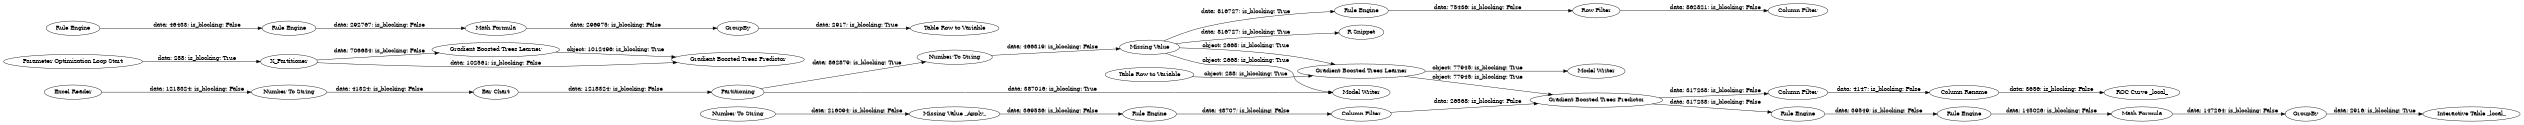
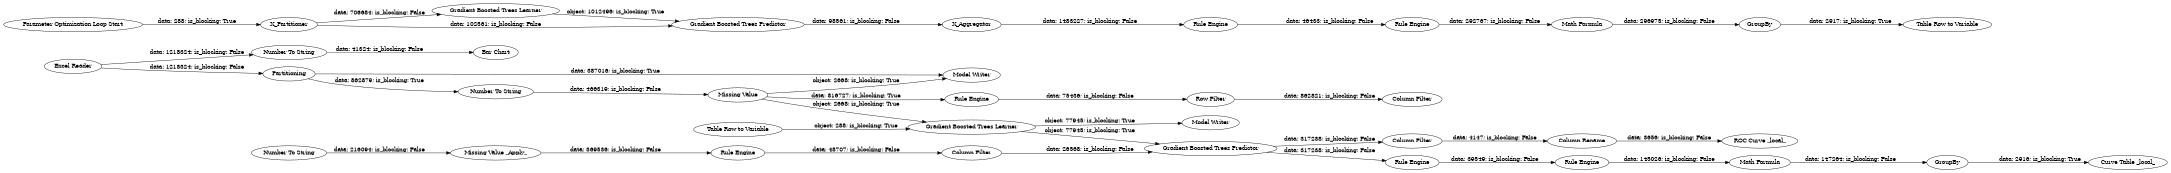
node "X_Aggregator": added
node "R Snippet": removed
edge "Bar Chart" -> "Partitioning": now "Excel Reader" -> "Partitioning"
node "Interactive Table _local_": label "Interactive Table _local_" -> "Curve Table _local_"
